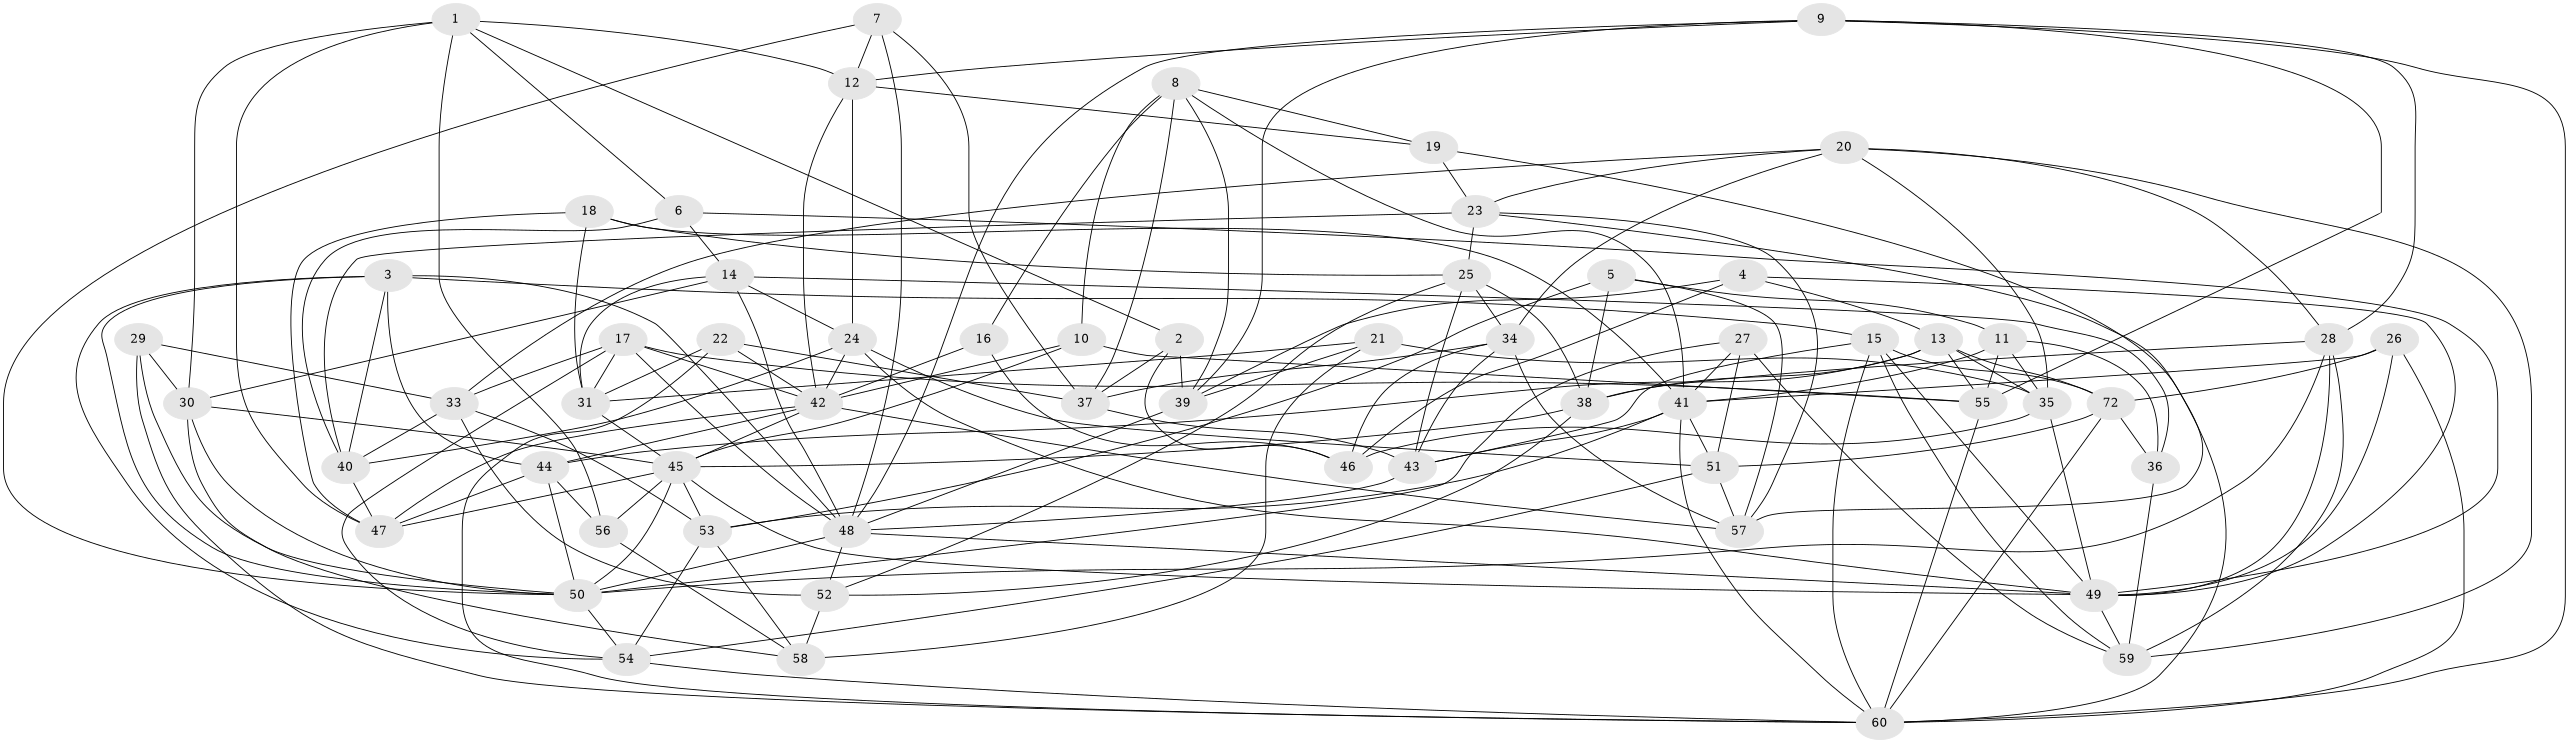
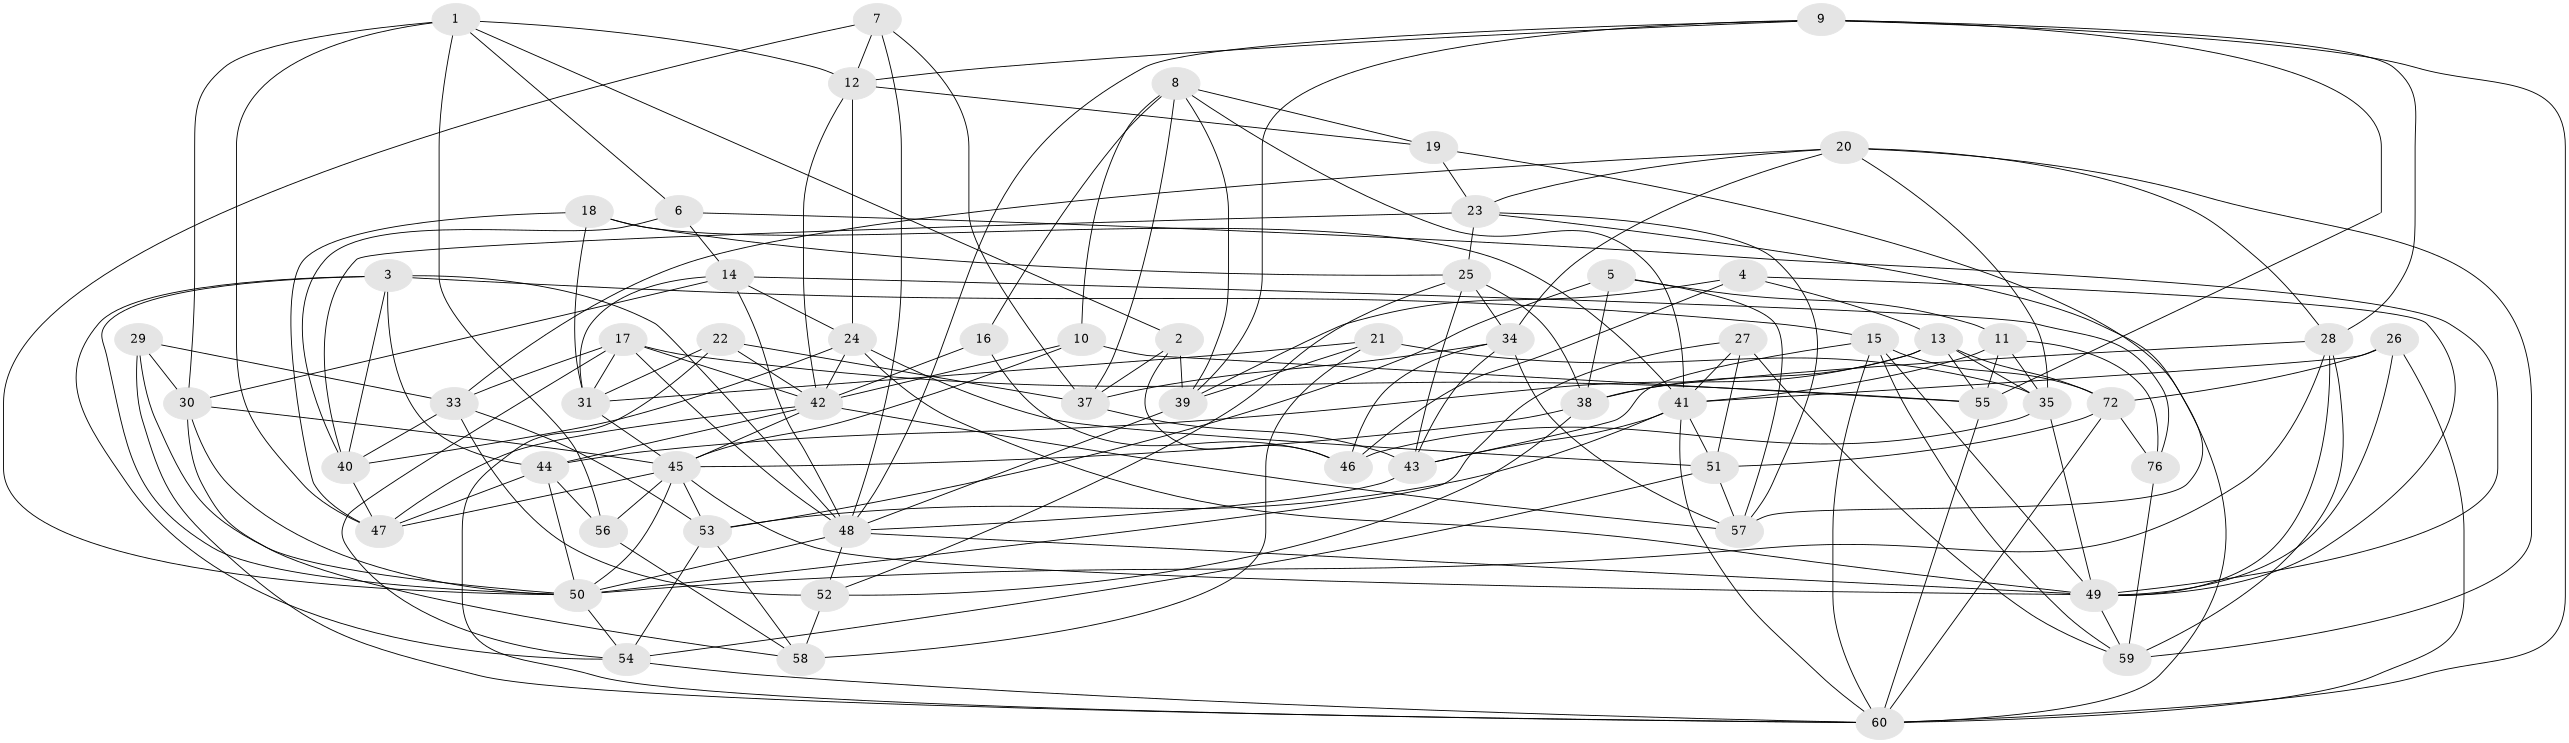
node "36": label "36" -> "76"
